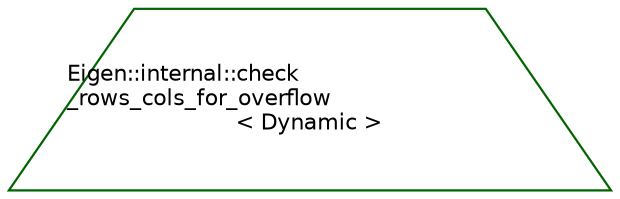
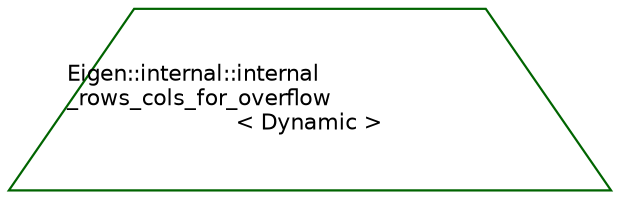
node "Eigen::internal::check _rows_cols_for_overflow < Dynamic >": label "Eigen::internal::check _rows_cols_for_overflow < Dynamic >" -> "Eigen::internal::internal _rows_cols_for_overflow < Dynamic >"
